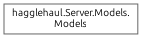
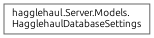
node "hagglehaul.Server.Models. Models": label "hagglehaul.Server.Models. Models" -> "hagglehaul.Server.Models. HagglehaulDatabaseSettings"
